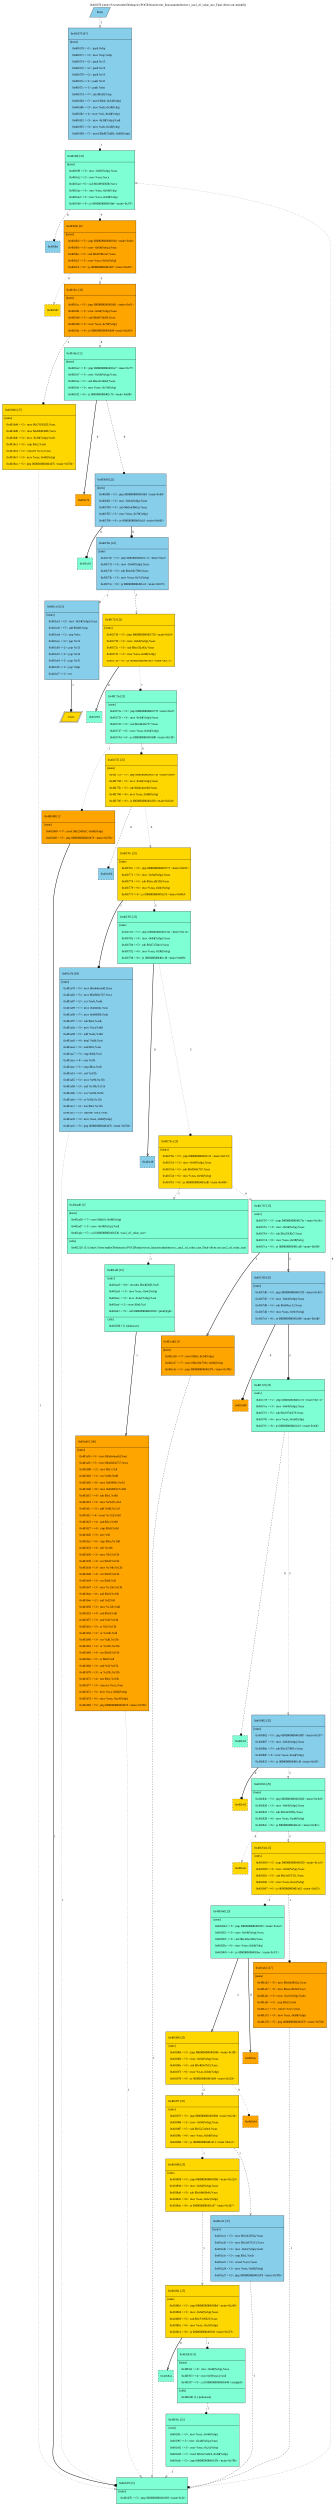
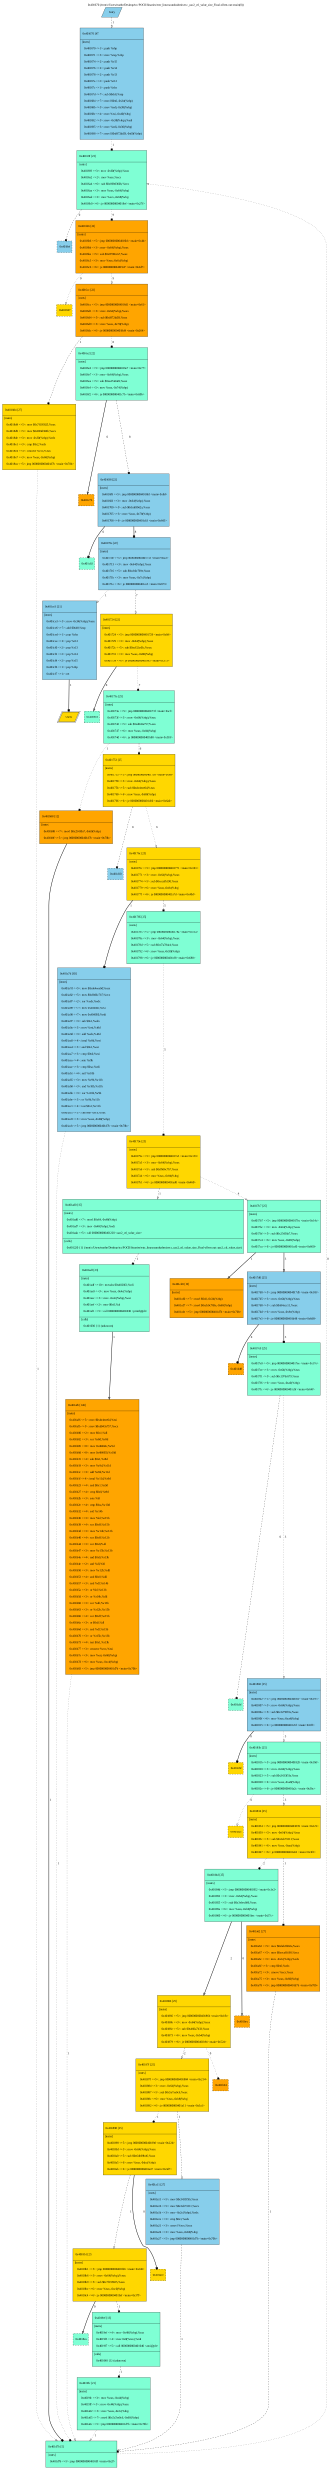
edge "0x4016cc [22]" -> "0x4016e2 [22]": arrowhead onormal -> box
node "0x401cf8": removed
edge "0x401cd0 [19]" -> "0x401d7b [5]": removed, label "1"
node "0x401a47": added
